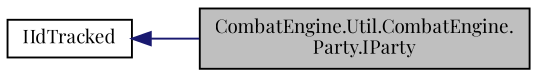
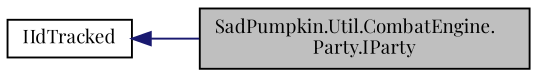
node "CombatEngine.Util.CombatEngine. Party.IParty": label "CombatEngine.Util.CombatEngine. Party.IParty" -> "SadPumpkin.Util.CombatEngine. Party.IParty"
